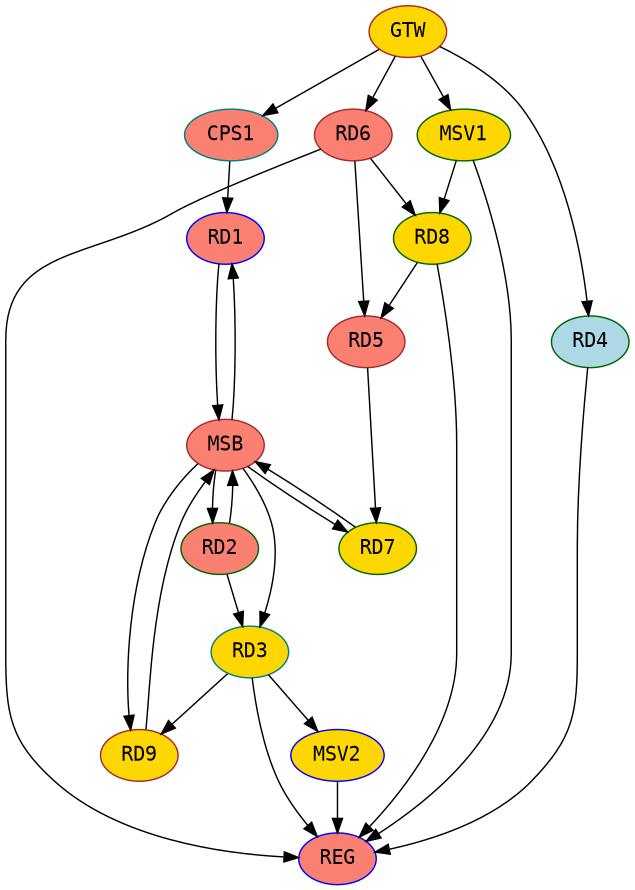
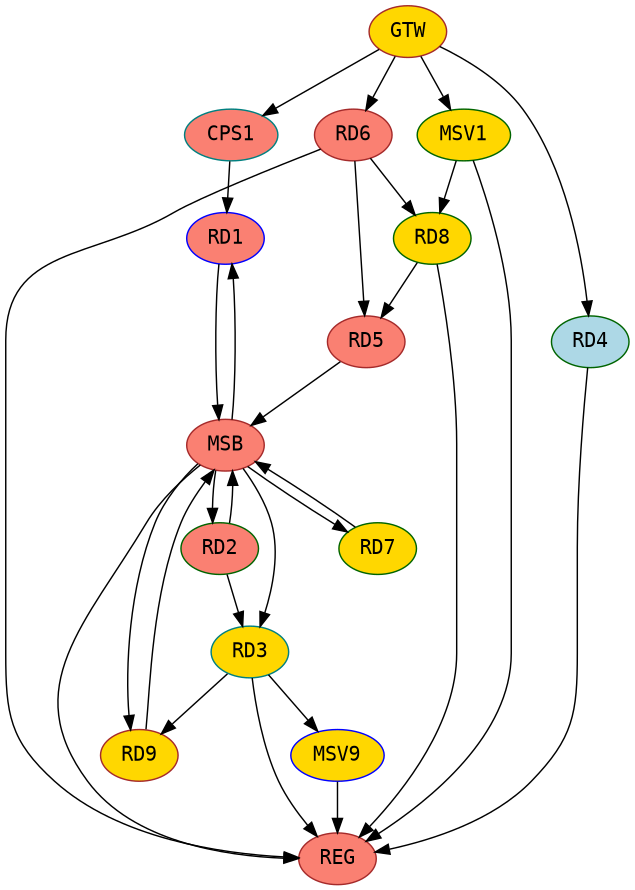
edge "RD5" -> "RD7": now "RD5" -> "MSB"
edge "MSB" -> "REG": added
node "MSV2": label "MSV2" -> "MSV9"
node "REG": color blue -> brown
